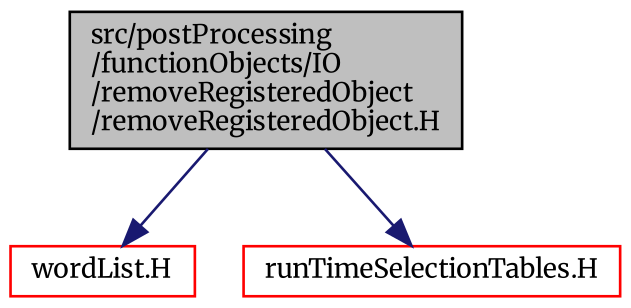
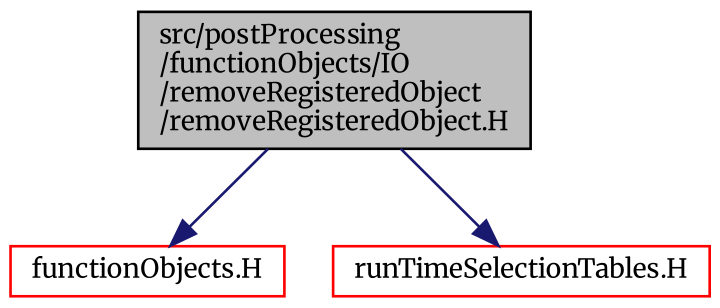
node "wordList.H": label "wordList.H" -> "functionObjects.H"
